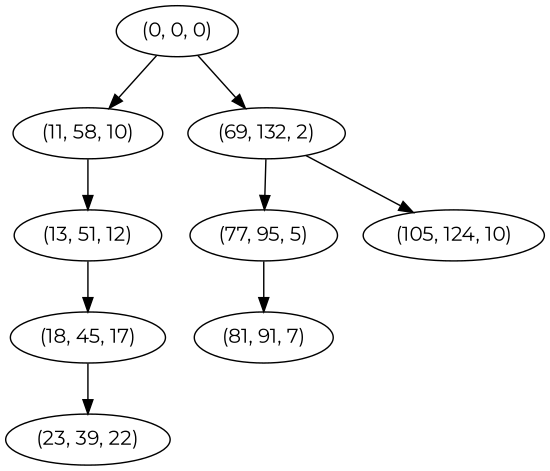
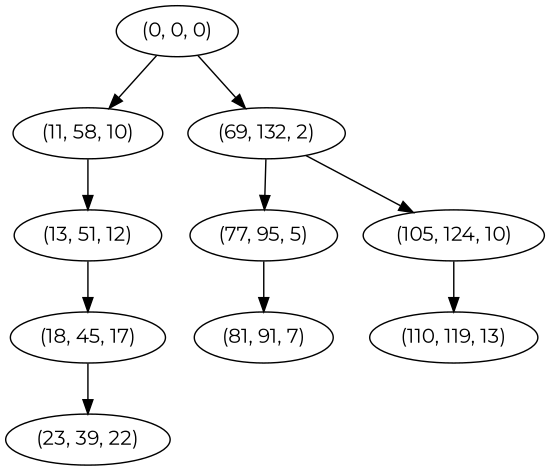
node "(110, 119, 13)": added
